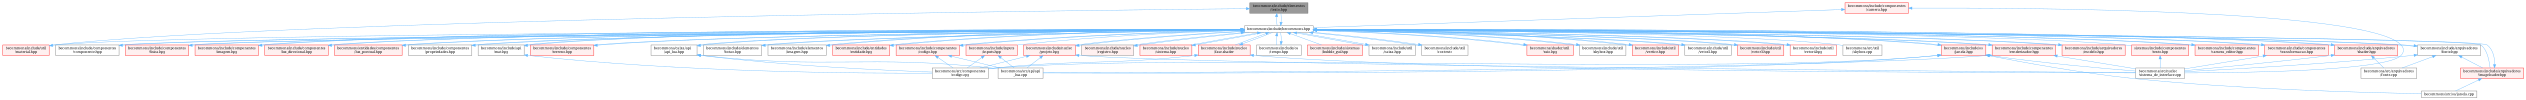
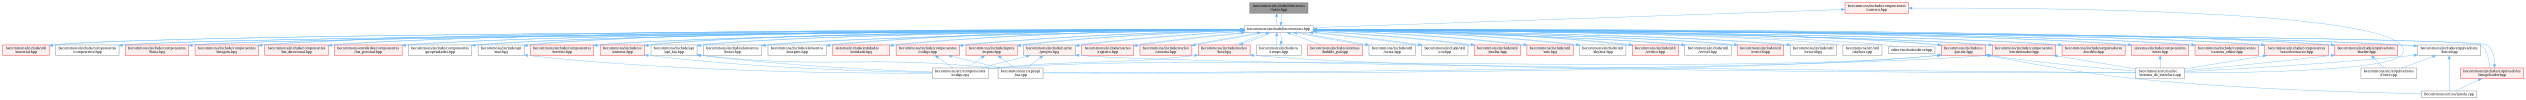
edge "becommons/include/util /material.hpp" -> "becommons/include/elementos /texto.hpp": now "becommons/include/util /material.hpp" -> "becommons/include/becommons.hpp"
edge "becommons/include/becommons.hpp" -> "sistemas/include/componentes /texto.hpp": added
edge "becommons/include/becommons.hpp" -> "becommons/include/inputs /inputs.hpp": added
node "becommons/include/os /sistema.hpp": added
node "becommons/caixa/api /api_lua.hpp": label "becommons/caixa/api /api_lua.hpp" -> "becommons/include/api /api_lua.hpp"
node "becommons/include/entidades /entidade.hpp": label "becommons/include/entidades /entidade.hpp" -> "sistema/include/entidades /entidade.hpp"
node "becommons/include/nucleo /projeto.hpp": color red -> grey40
node "becommons/include/nucleo /registro.hpp": color grey40 -> red
node "becommons/include/nucleo /fase.shader": label "becommons/include/nucleo /fase.shader" -> "becommons/include/nucleo /fase.hpp"
node "becommons/include/util /cor.texto": label "becommons/include/util /cor.texto" -> "becommons/include/util /cor.hpp"
node "becommons/include/util /malha.hpp": added
node "becommons/shader/util /raio.hpp": label "becommons/shader/util /raio.hpp" -> "becommons/include/util /raio.hpp"
node "becommons/include/util /vetor4.hpp": color red -> grey40
node "editor/include/editor.hpp": added
edge "becommons/include/arquivadores /imageloader.hpp" -> "becommons/include/arquivadores /fonte.hpp": now "becommons/src/os/janela.cpp" -> "becommons/include/arquivadores /fonte.hpp"
